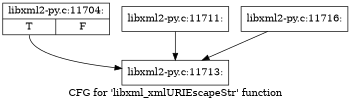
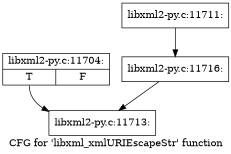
edge "libxml2-py.c:11711:" -> "libxml2-py.c:11713:": now "libxml2-py.c:11711:" -> "libxml2-py.c:11716:"
